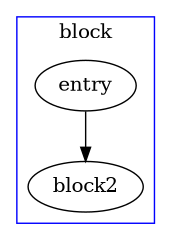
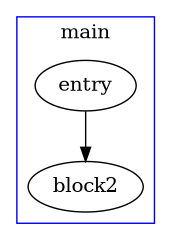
cluster "block": label "block" -> "main"
